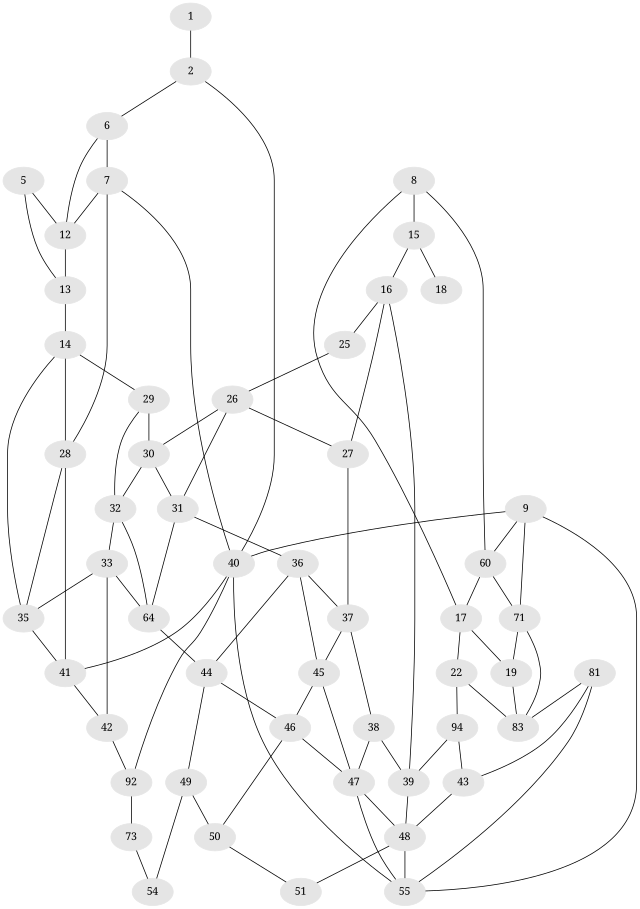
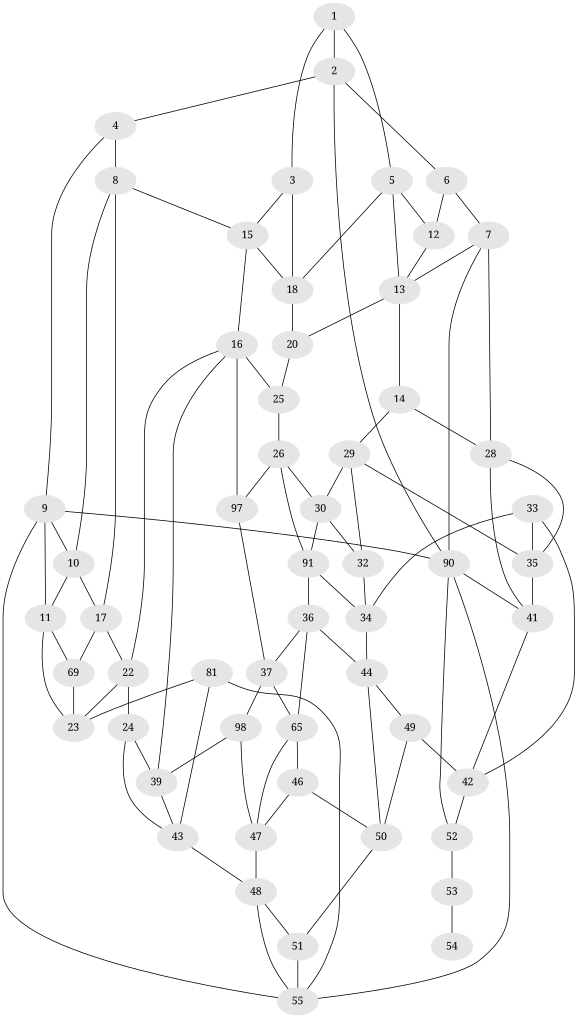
edge "1" -- "5": added
node "4": added
node "3": added
edge "7" -- "12": now "7" -- "13"
edge "5" -- "18": added
node "20": added
node "27": label "27" -> "97"
edge "14" -- "35": now "29" -- "35"
edge "16" -- "22": added
node "31": label "31" -> "91"
edge "32" -- "33": removed
node "40": label "40" -> "90"
node "60": label "60" -> "10"
node "64": label "64" -> "34"
node "71": label "71" -> "11"
node "45": label "45" -> "65"
node "19": label "19" -> "69"
edge "44" -- "46": now "44" -- "50"
node "38": label "38" -> "98"
node "94": label "94" -> "24"
node "83": label "83" -> "23"
node "92": label "92" -> "52"
edge "39" -- "48": now "39" -- "43"
node "73": label "73" -> "53"
edge "49" -- "54": now "49" -- "42"
edge "47" -- "55": now "51" -- "55"
